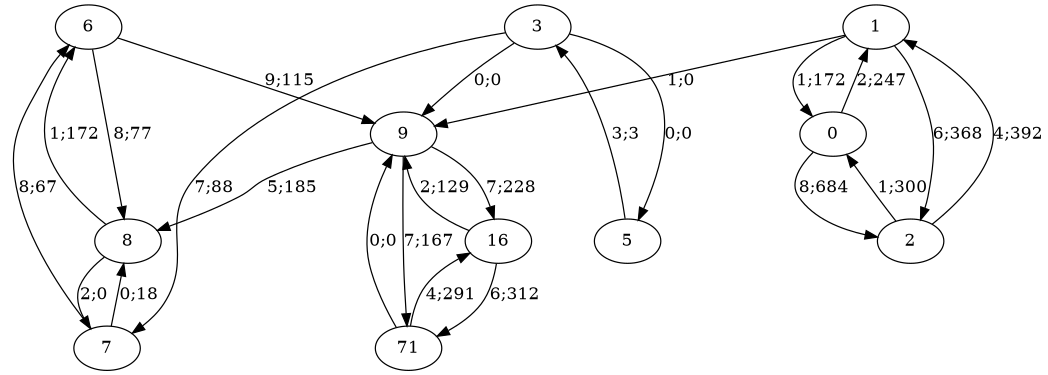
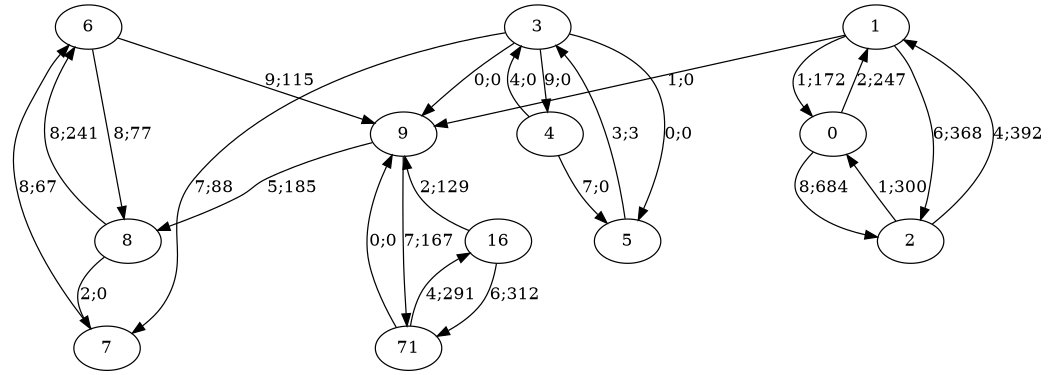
edge "8" -> "6": label "1;172" -> "8;241"
node "4": added
edge "9" -> "16": removed, label "7;228"
edge "7" -> "8": removed, label "0;18"
